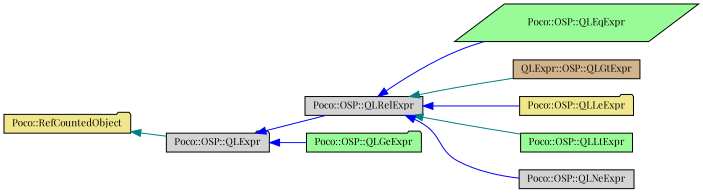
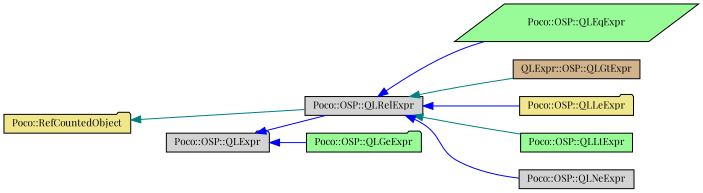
edge "Poco::OSP::QLExpr" -> "Poco::RefCountedObject": now "Poco::OSP::QLRelExpr" -> "Poco::RefCountedObject"
